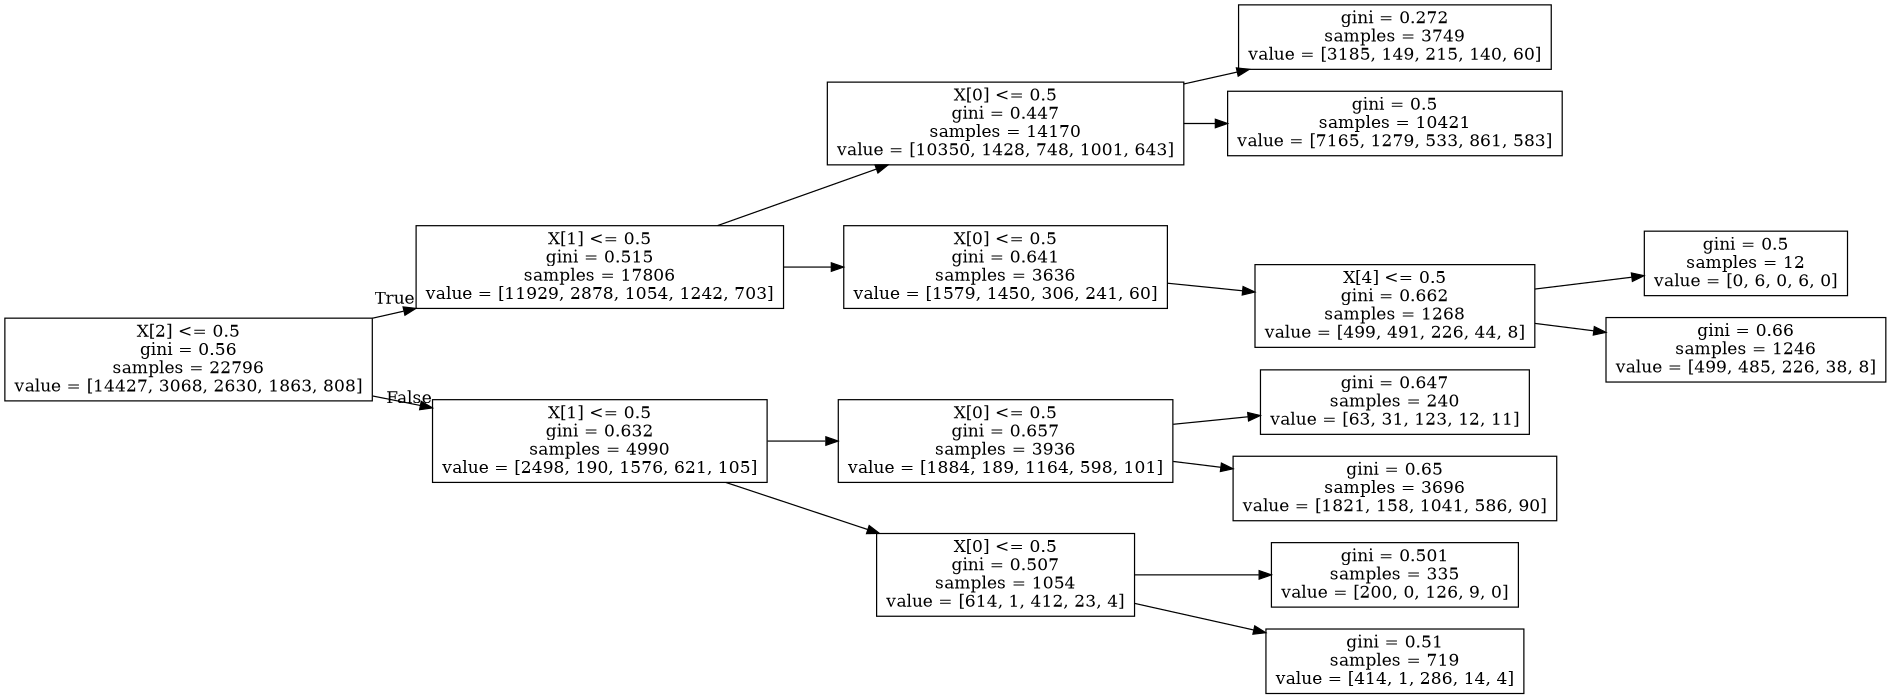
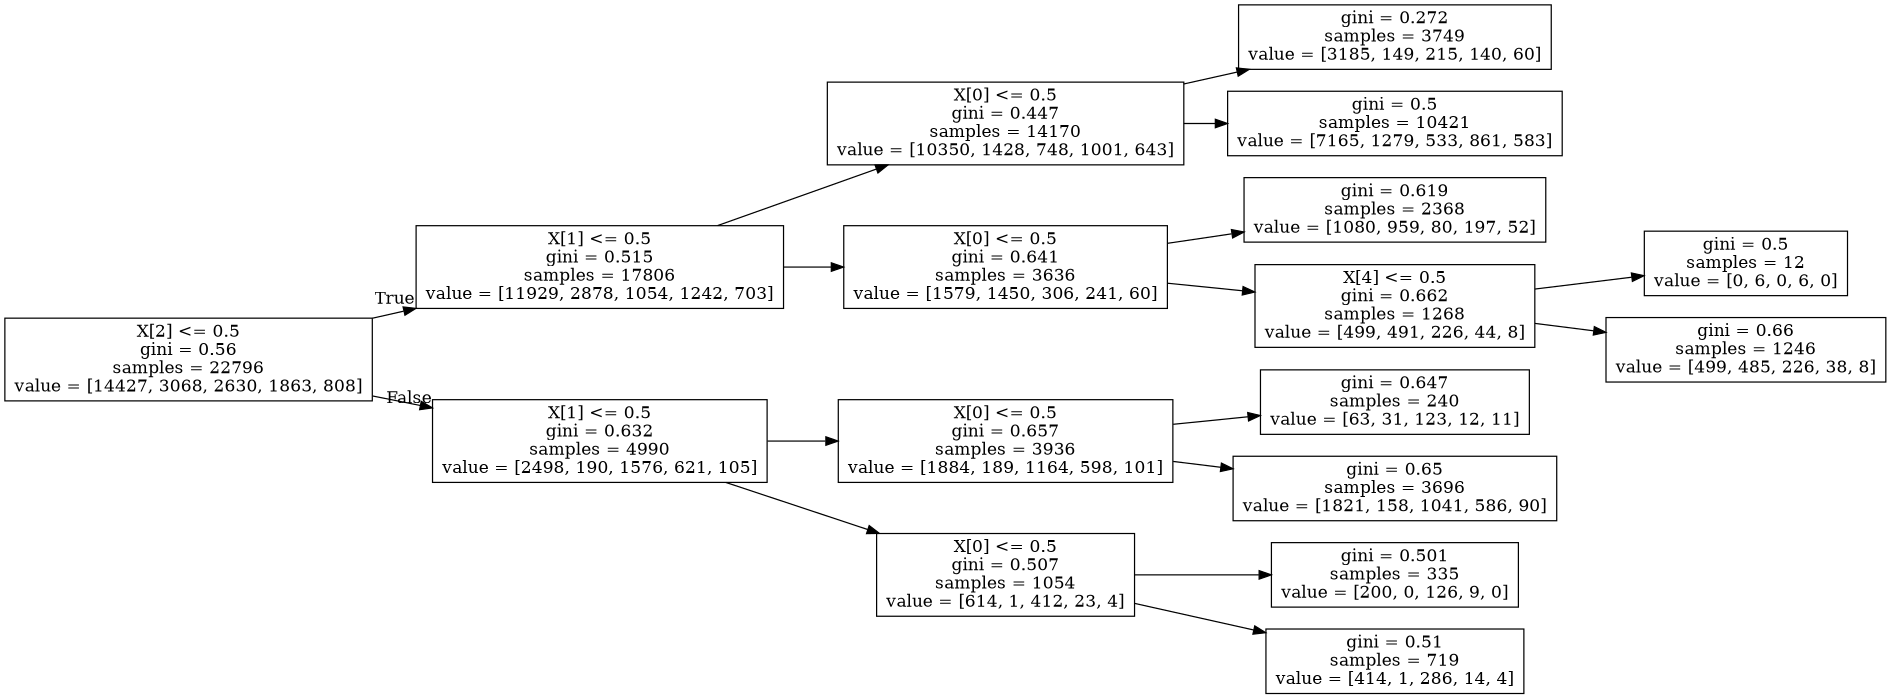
node "gini = 0.619 samples = 2368 value = [1080, 959, 80, 197, 52]": added
